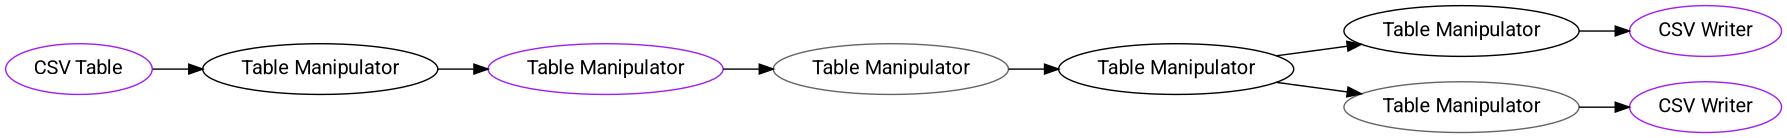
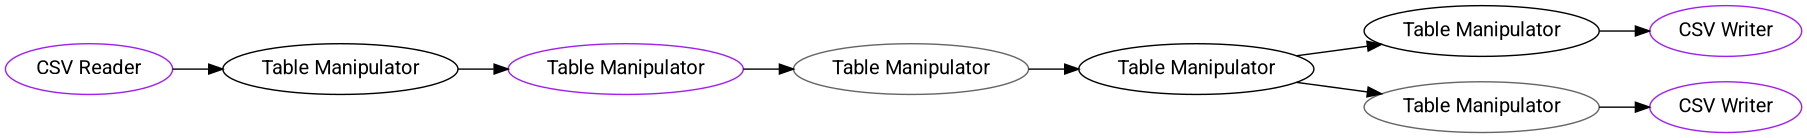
node "CSV Table": label "CSV Table" -> "CSV Reader"
